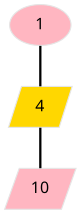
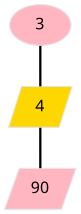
node "1": label "1" -> "3"
node "10": label "10" -> "90"
